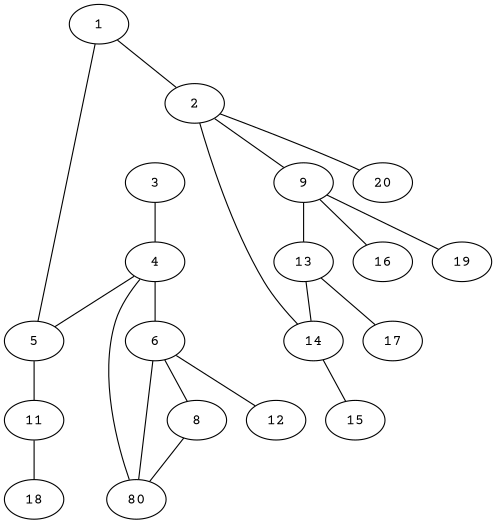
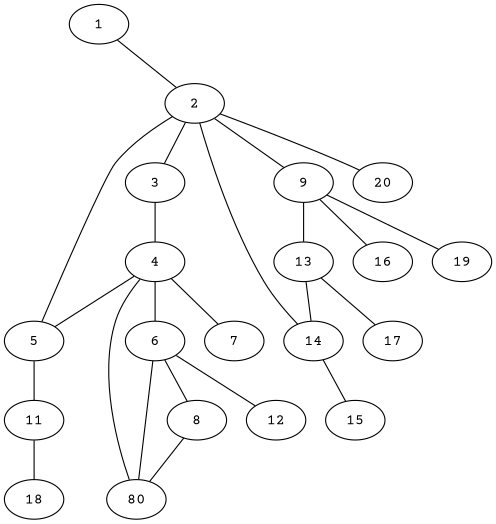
edge "2" -- "3": added
edge "1" -- "5": now "2" -- "5"
node "7": added
